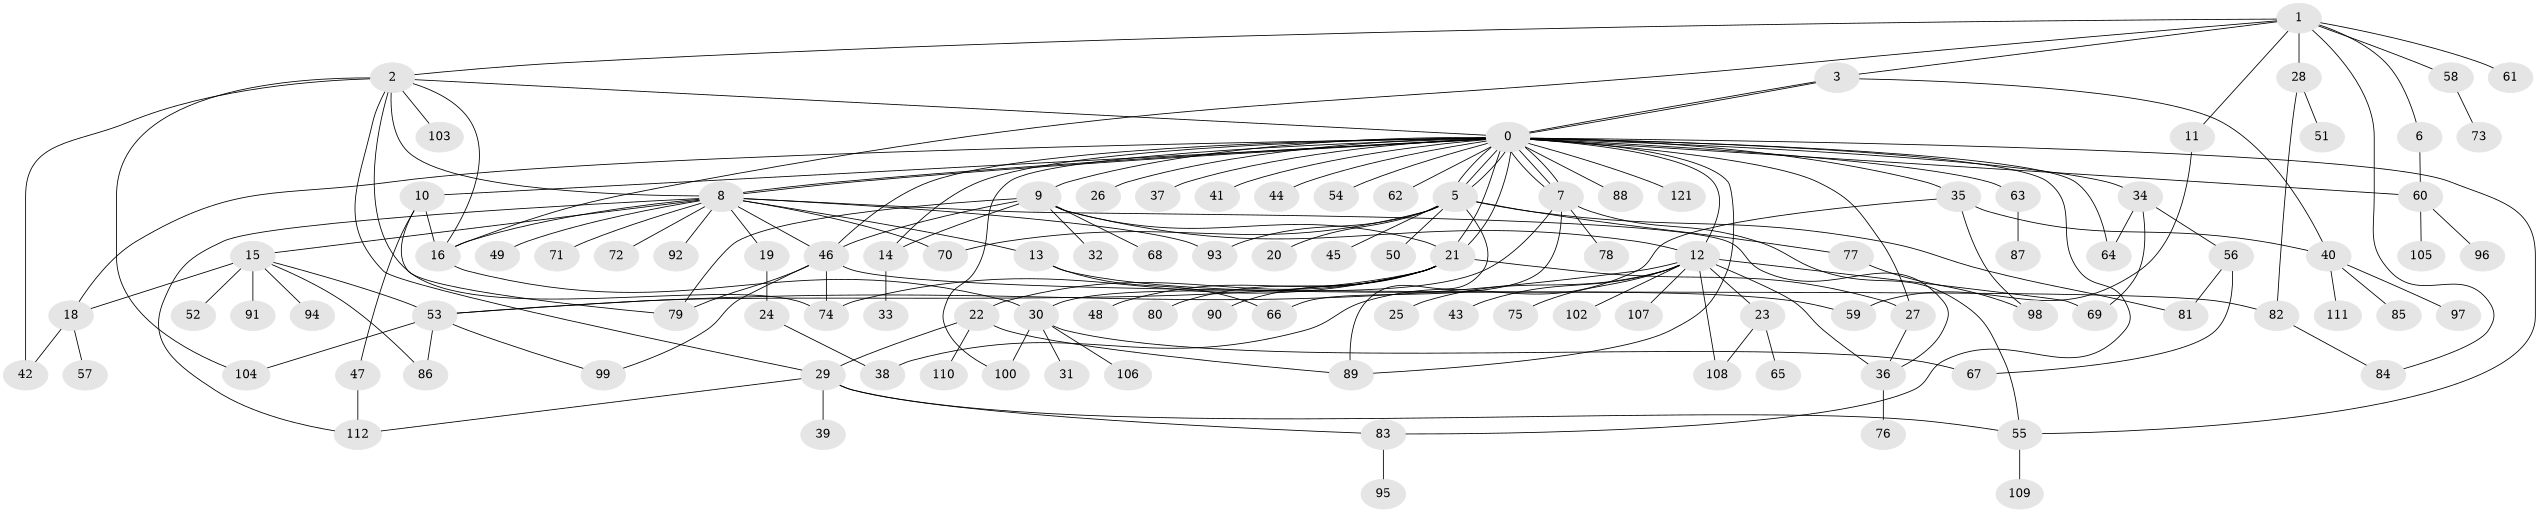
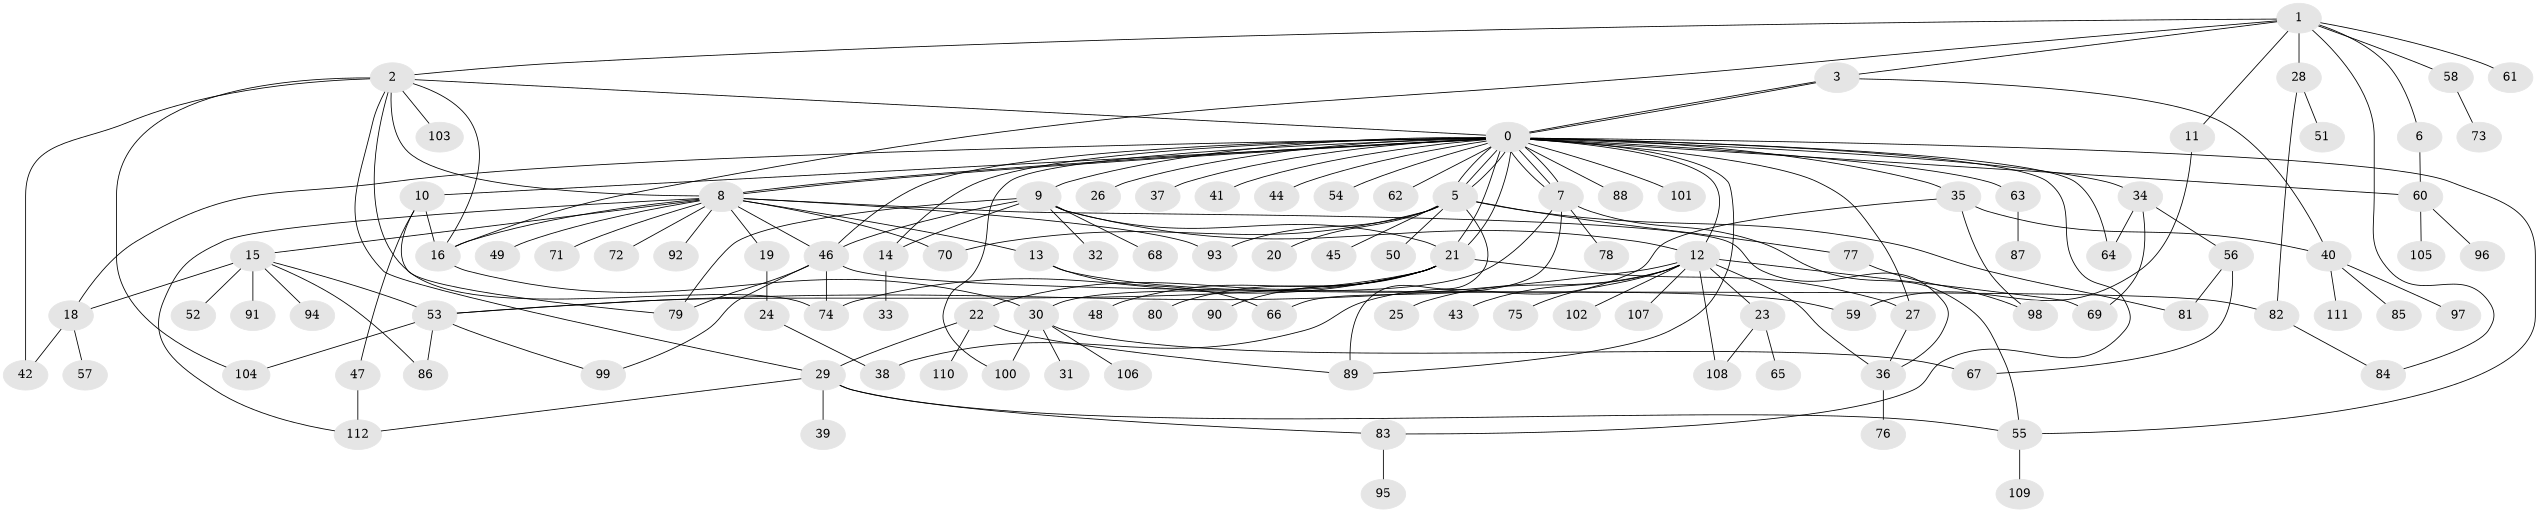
node "121": label "121" -> "101"
